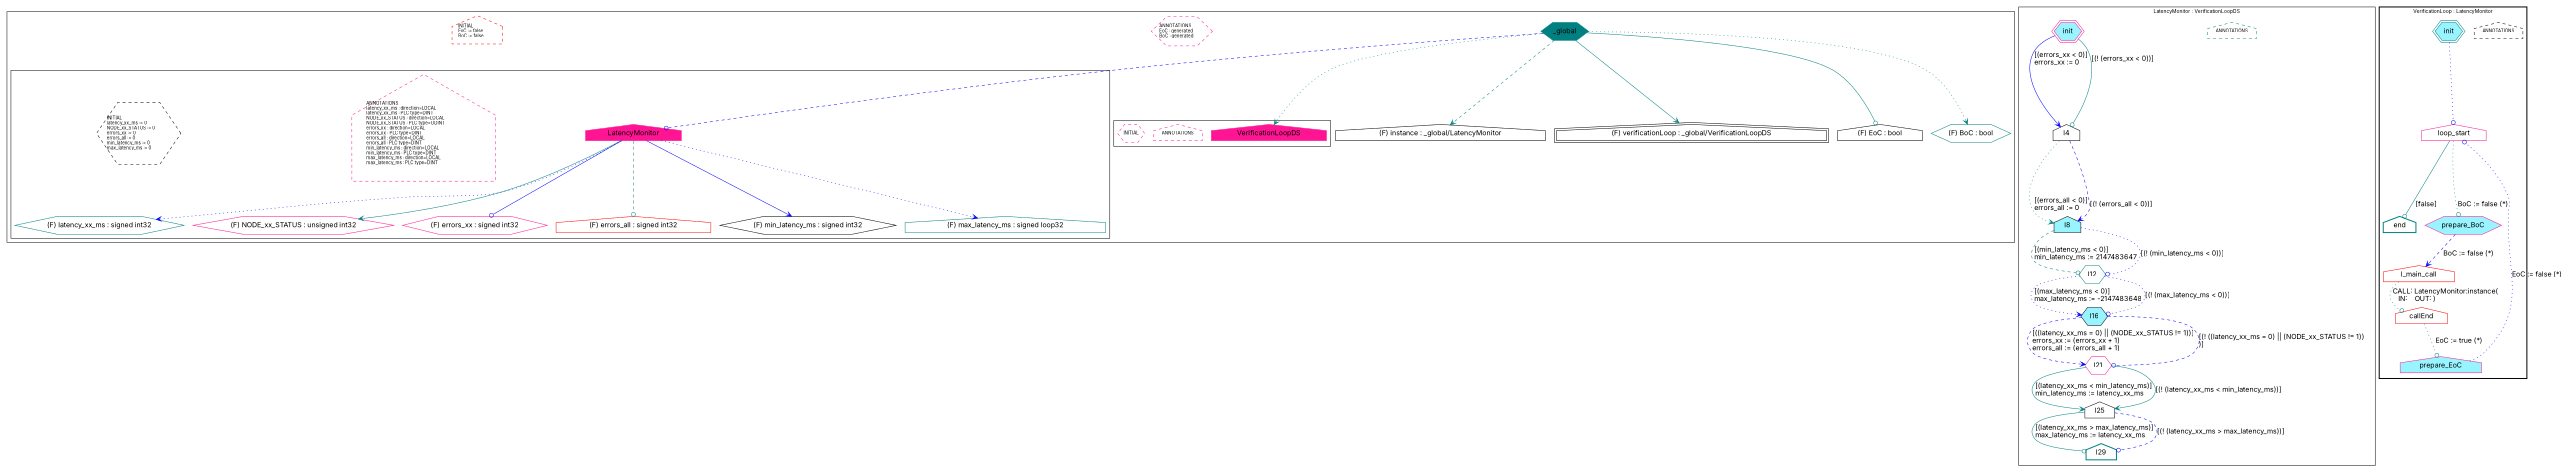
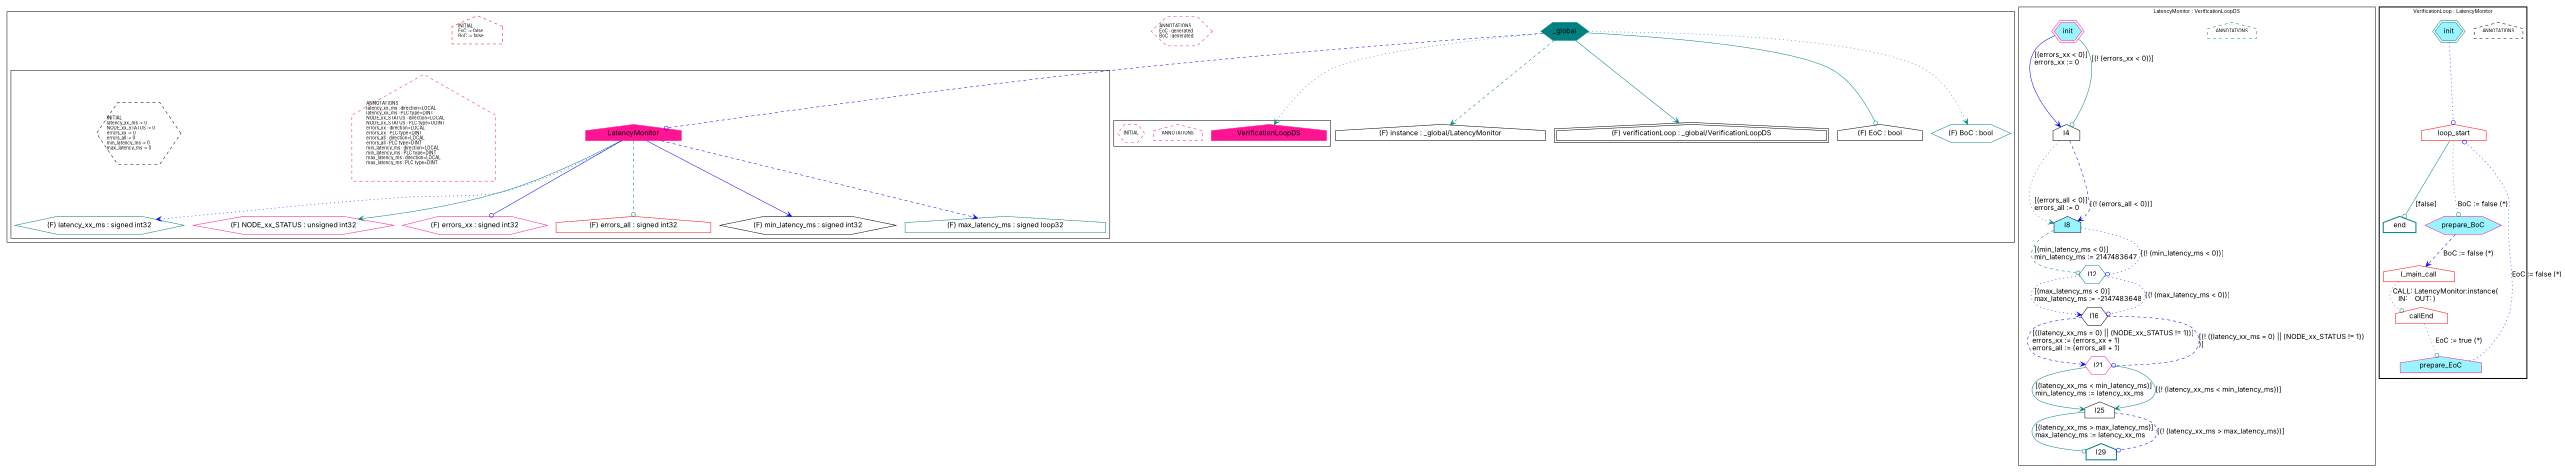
node "loop_start": color deeppink -> red
edge "LatencyMonitor" -> "(F) max_latency_ms : signed loop32": style dotted -> dashed
node "l16": fillcolor cadetblue1 -> white
